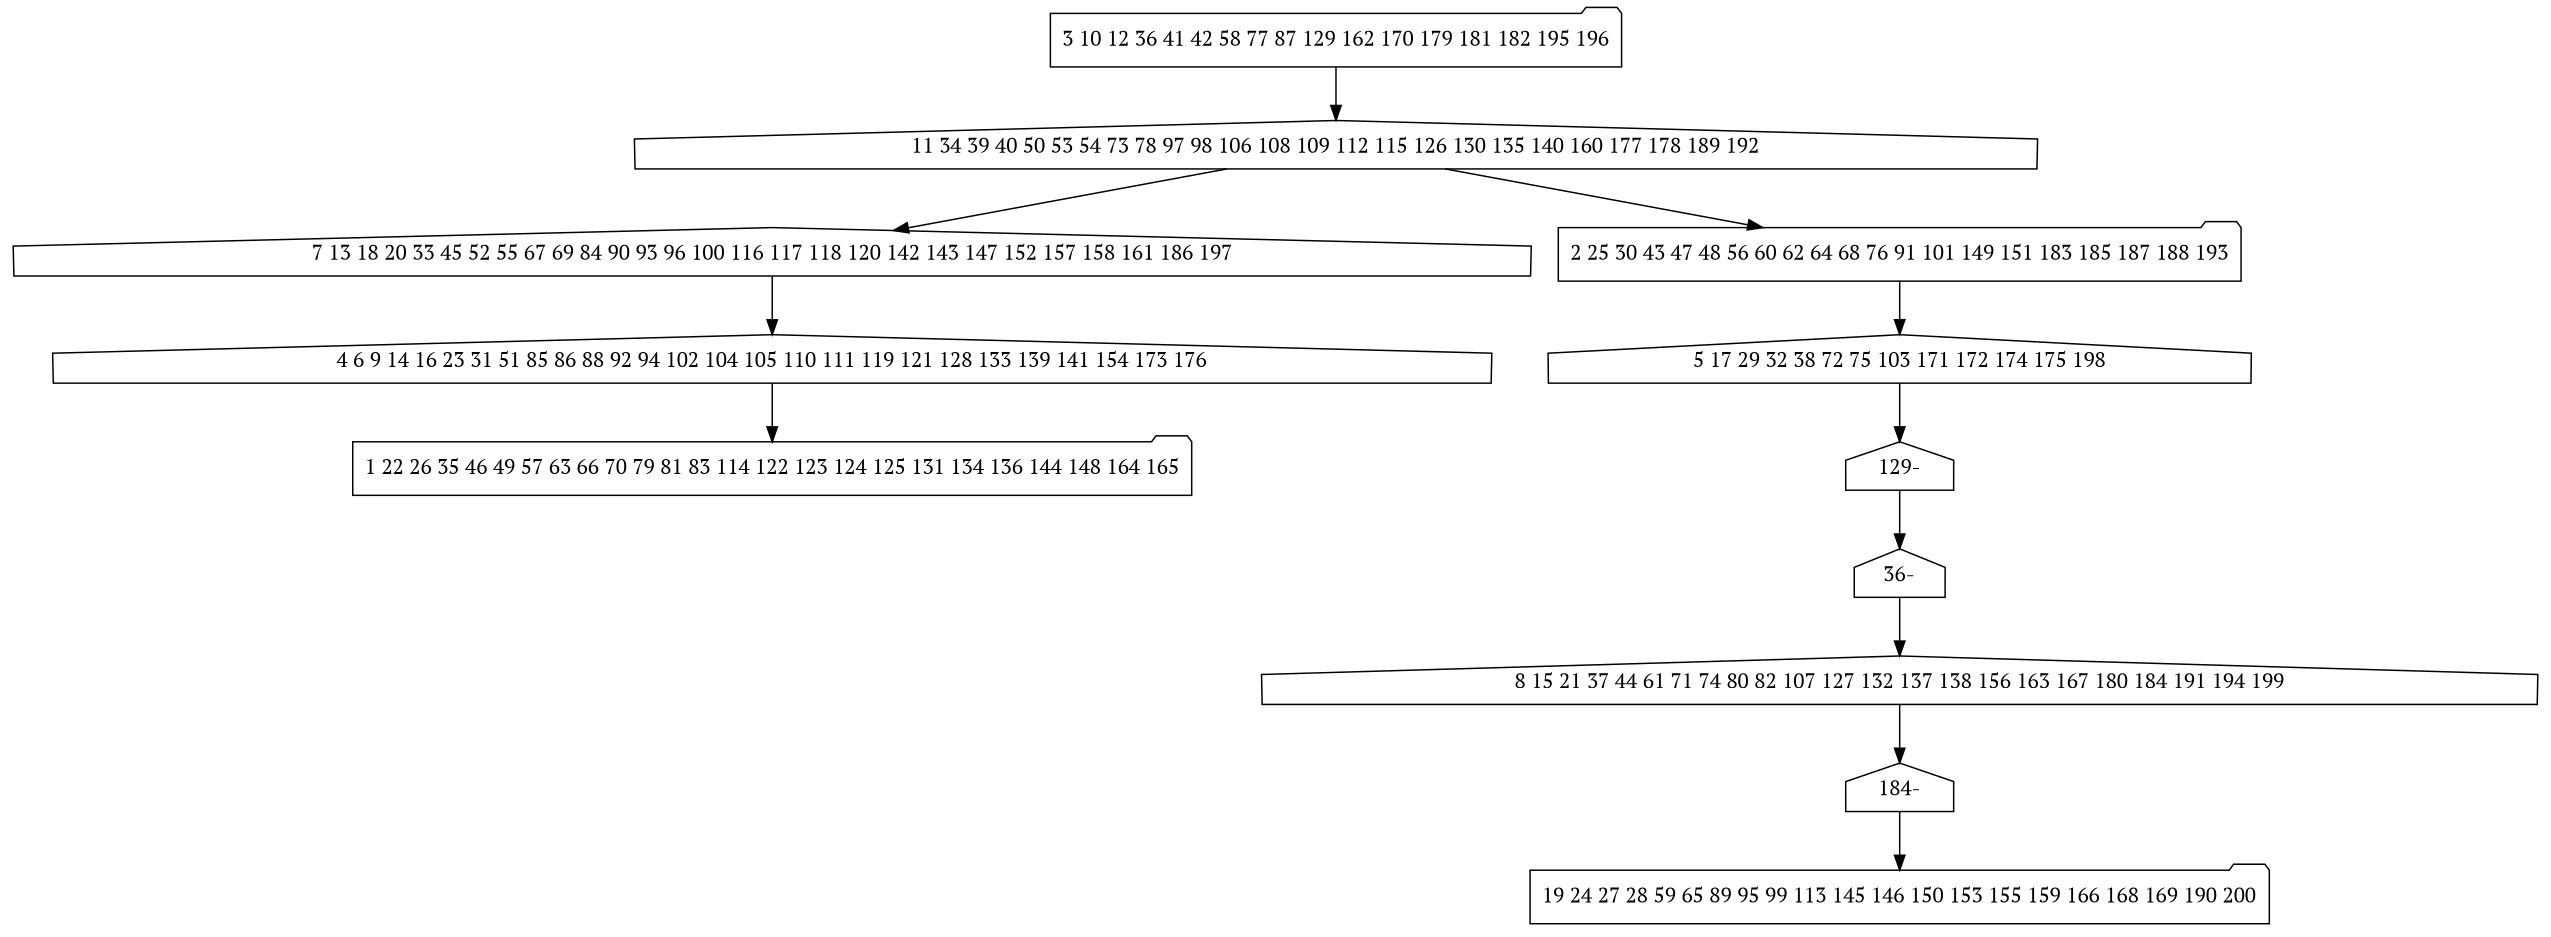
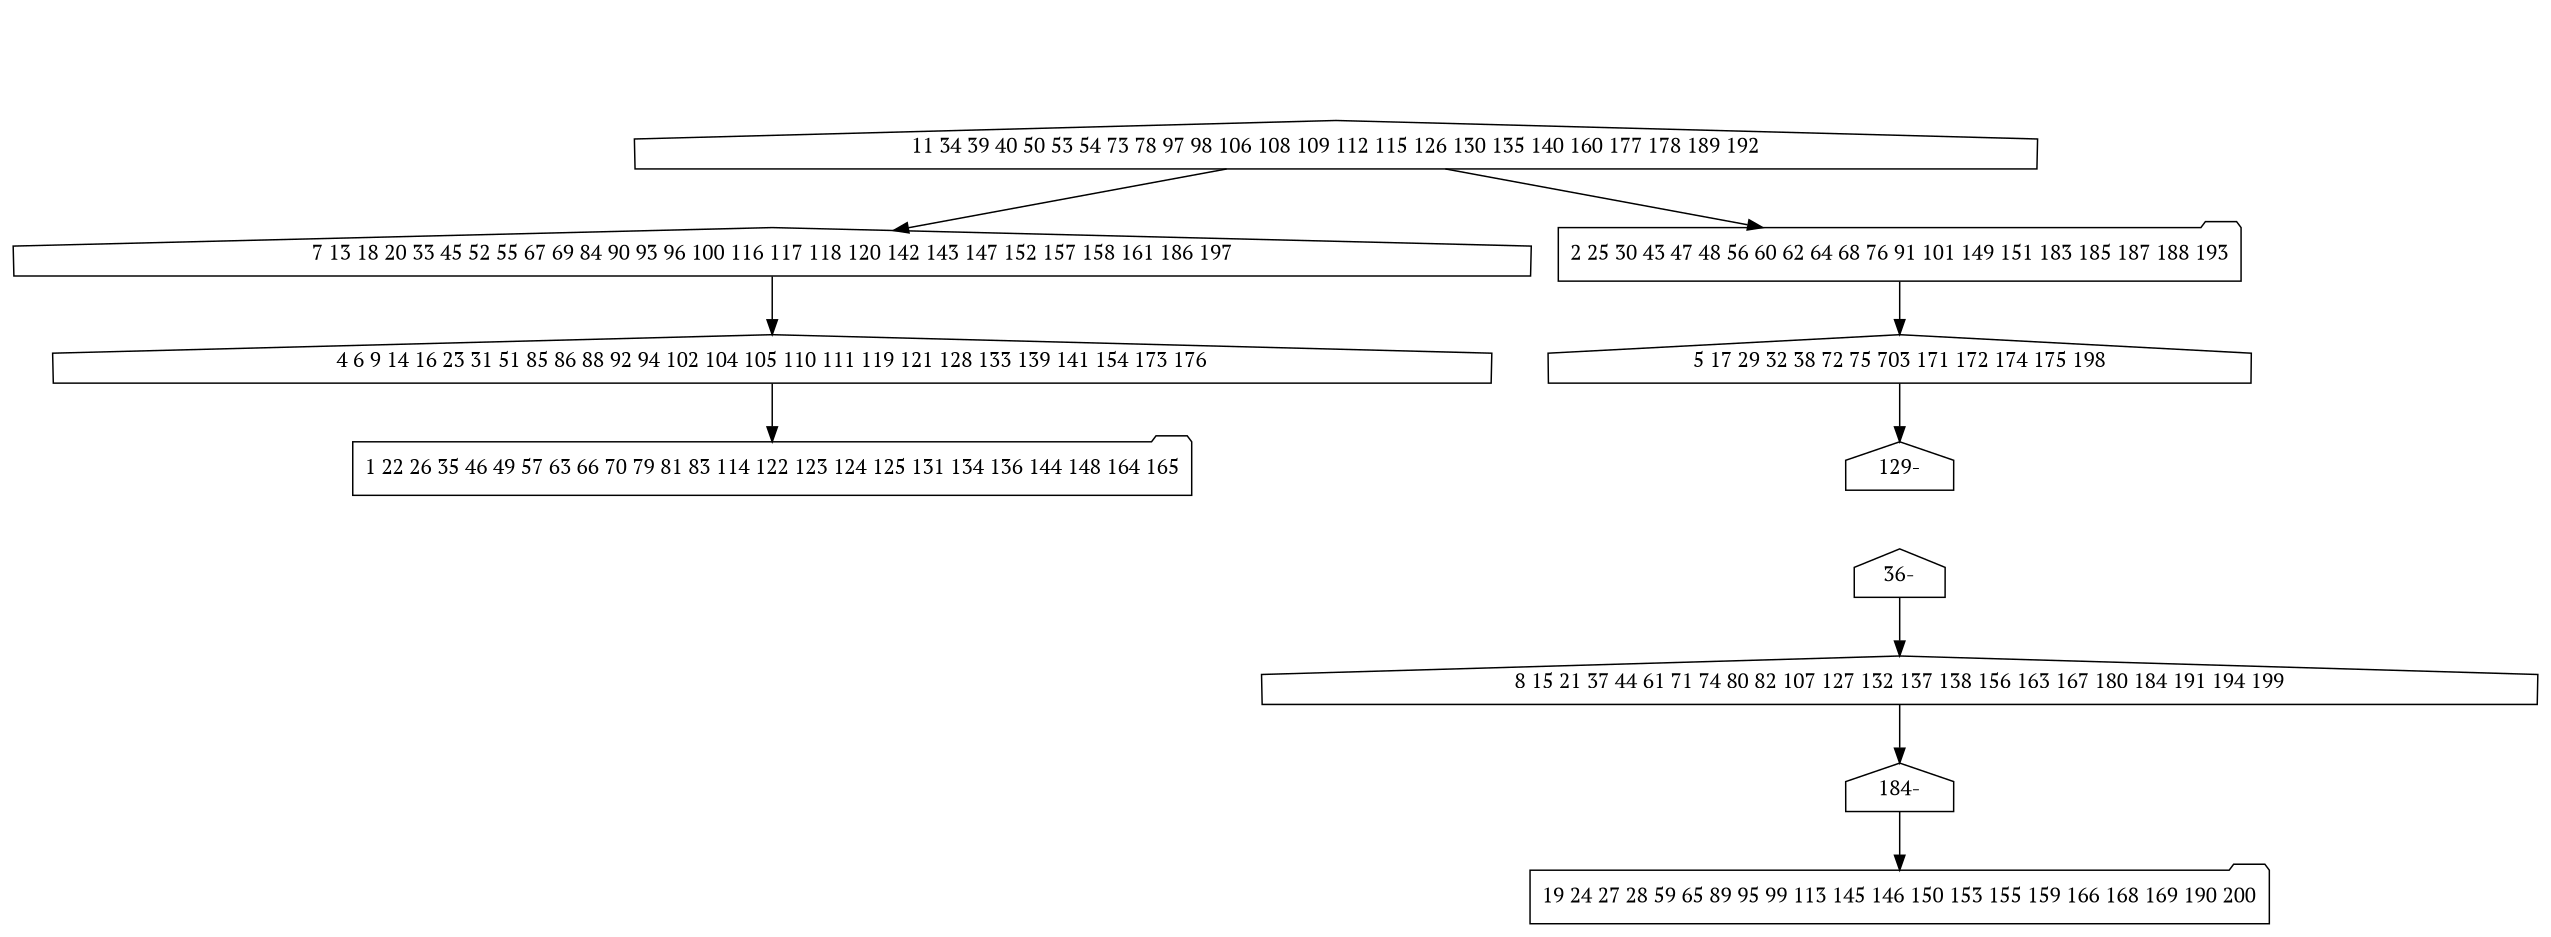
node "3 10 12 36 41 42 58 77 87 129 162 170 179 181 182 195 196": removed
node "5 17 29 32 38 72 75 103 171 172 174 175 198": label "5 17 29 32 38 72 75 103 171 172 174 175 198" -> "5 17 29 32 38 72 75 703 171 172 174 175 198"
edge "129-" -> "36-": removed
